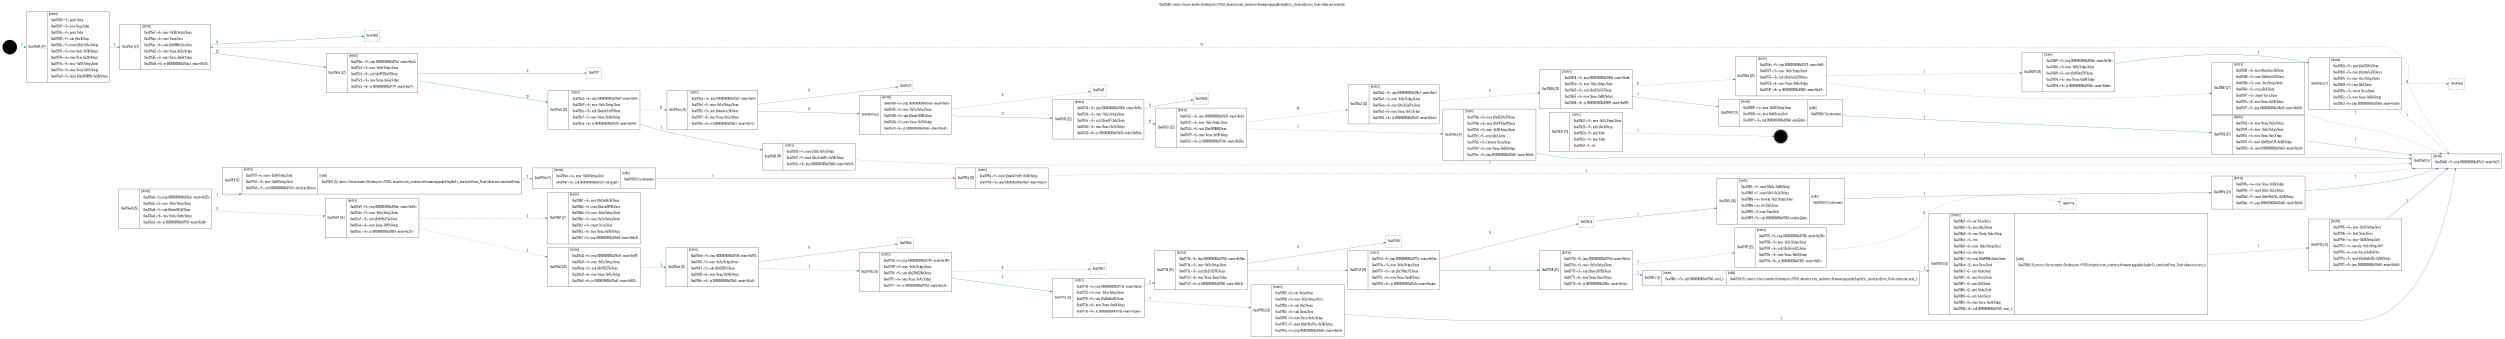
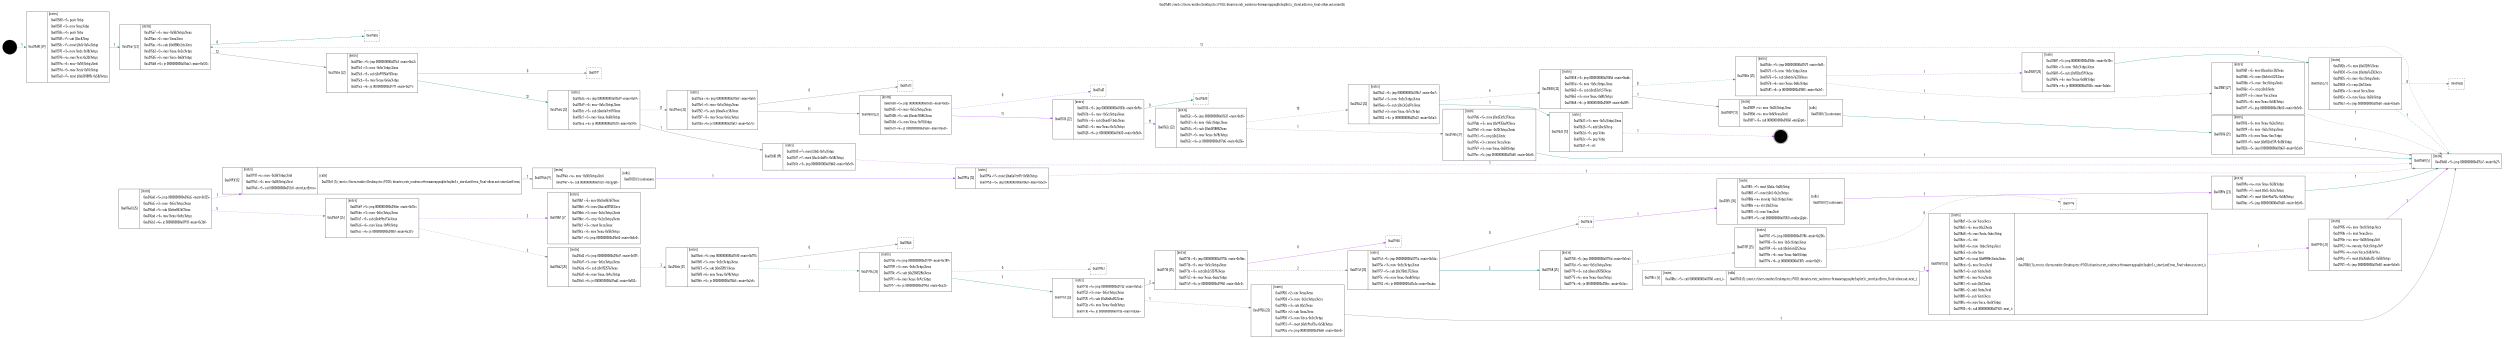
edge "0x401642 [22]" -> "0x401b23 [13]": added, label "1"
edge "0x401768 [25]" -> "0x4018cc [5]": removed, label "1"
